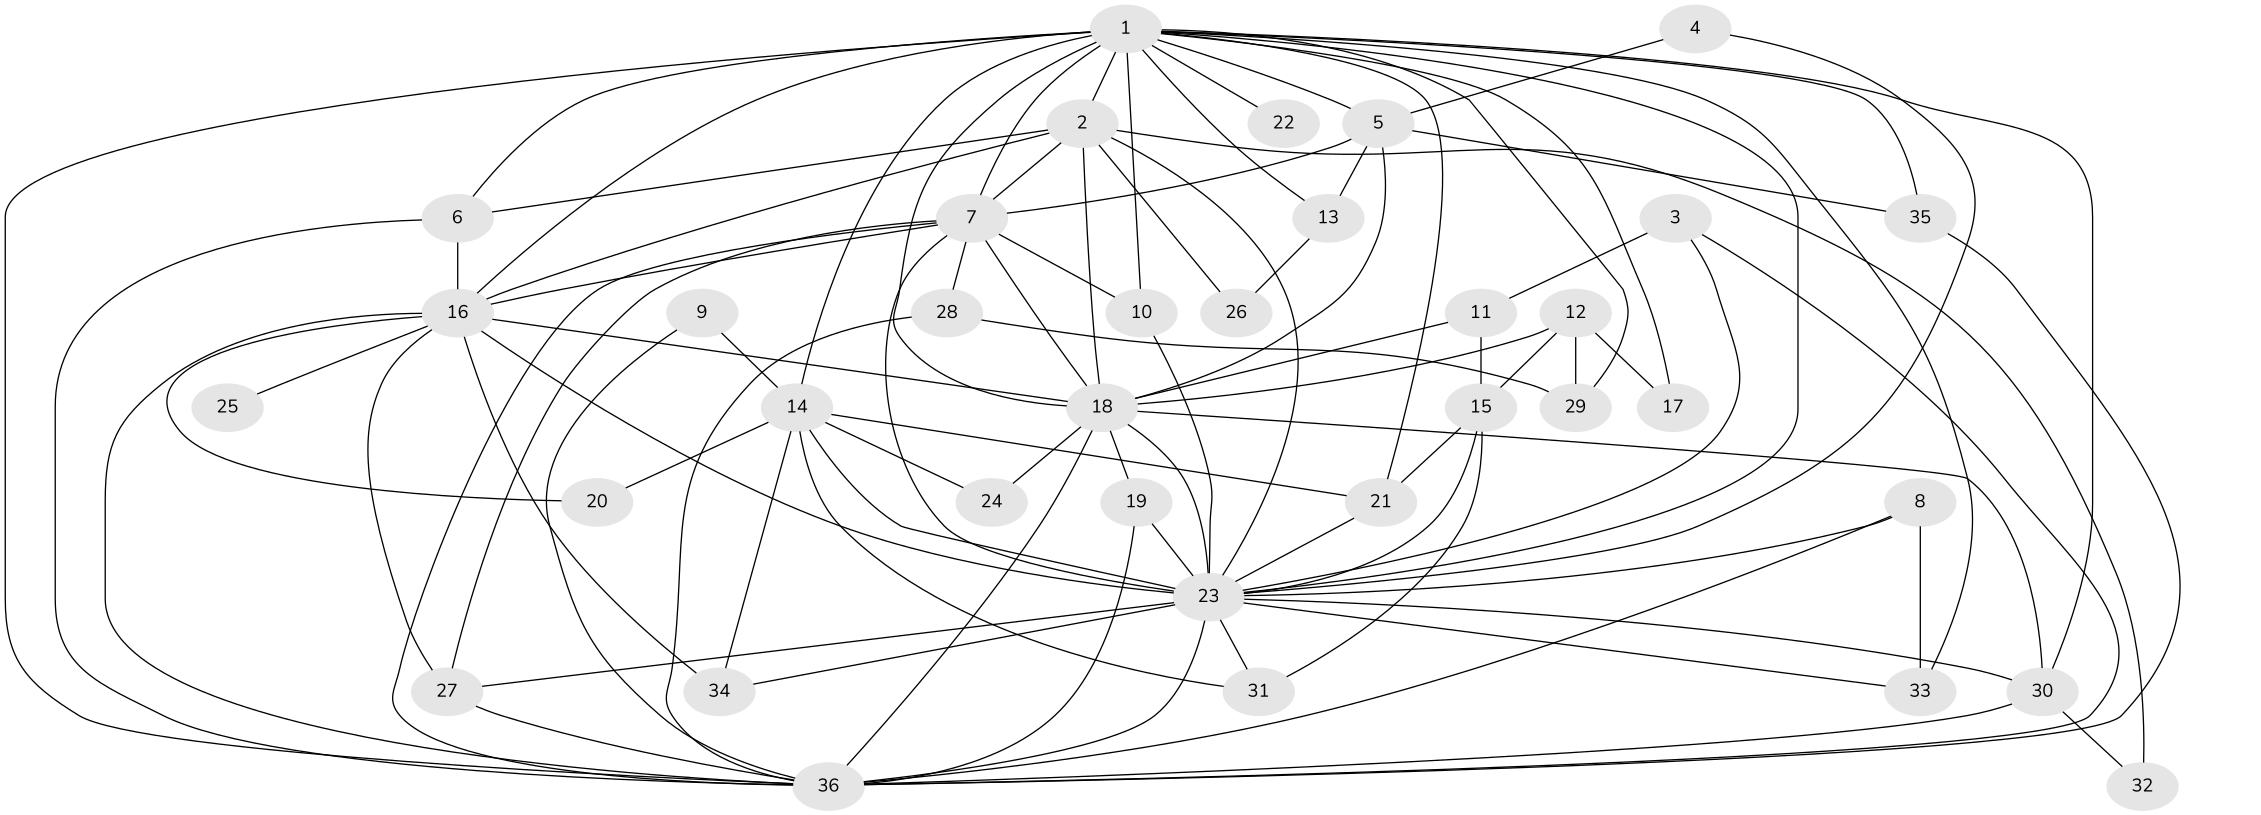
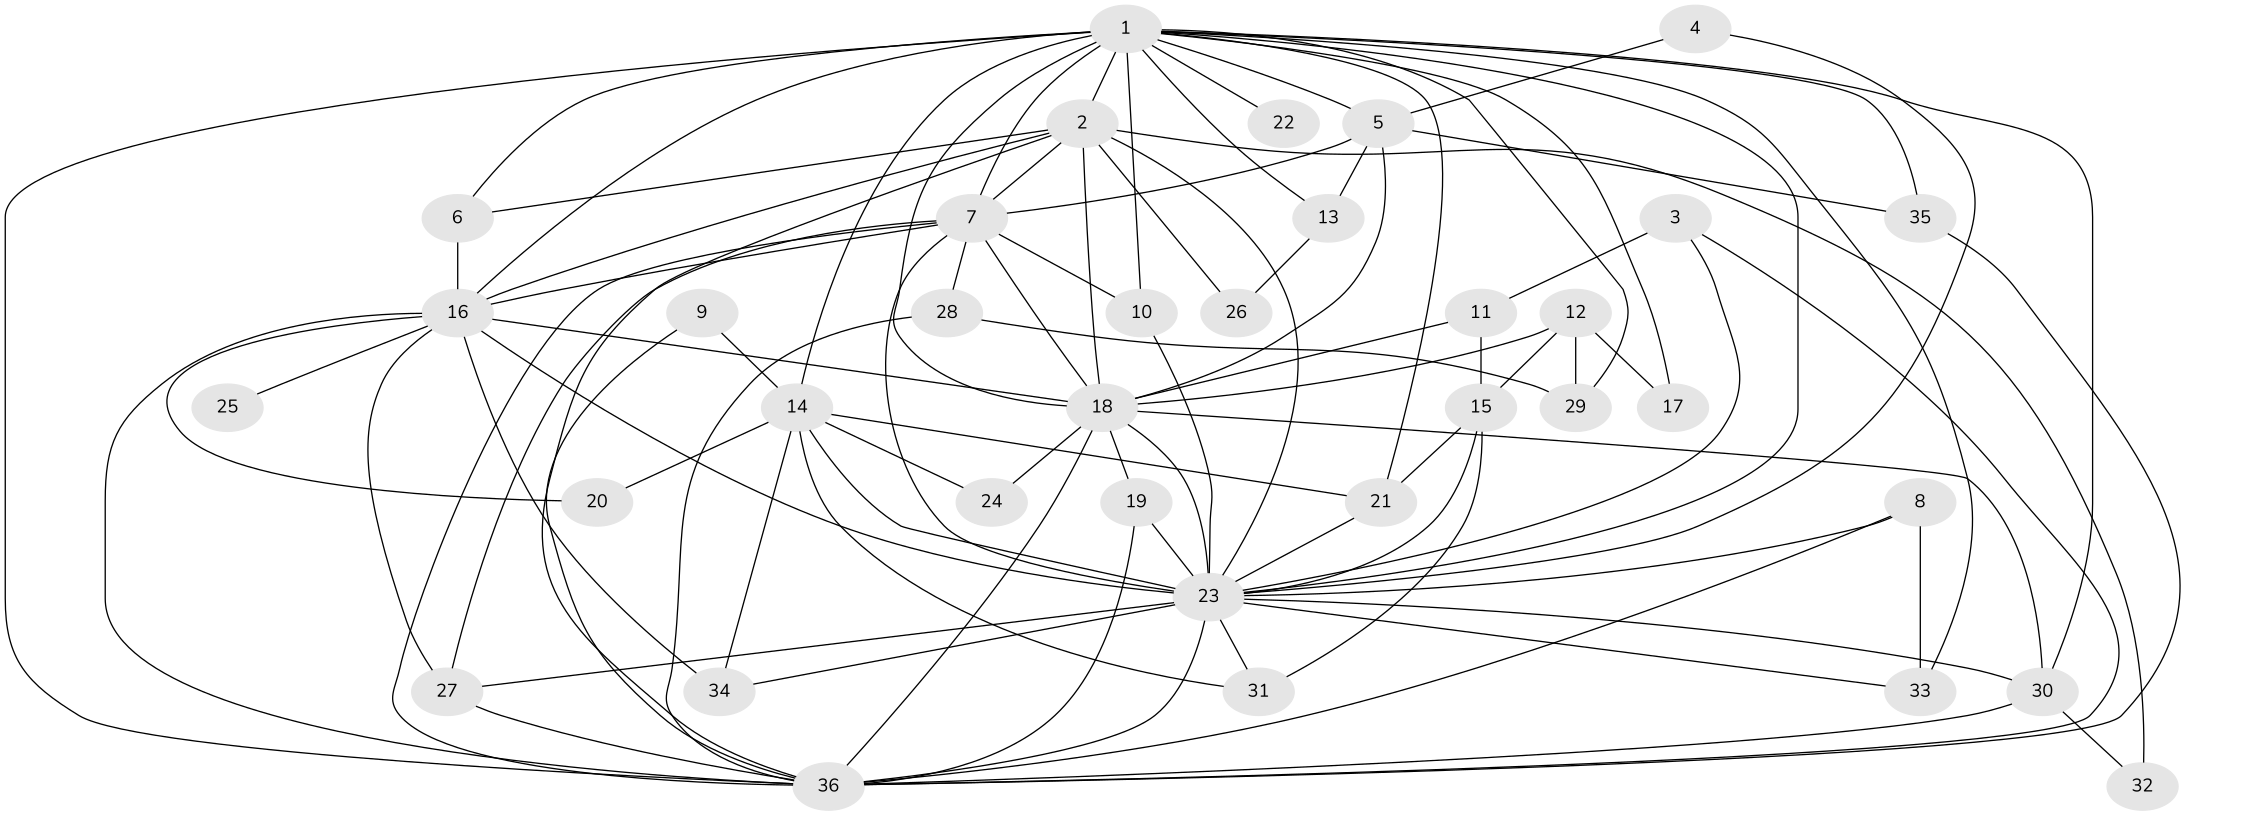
edge "6" -- "36": now "2" -- "36"
